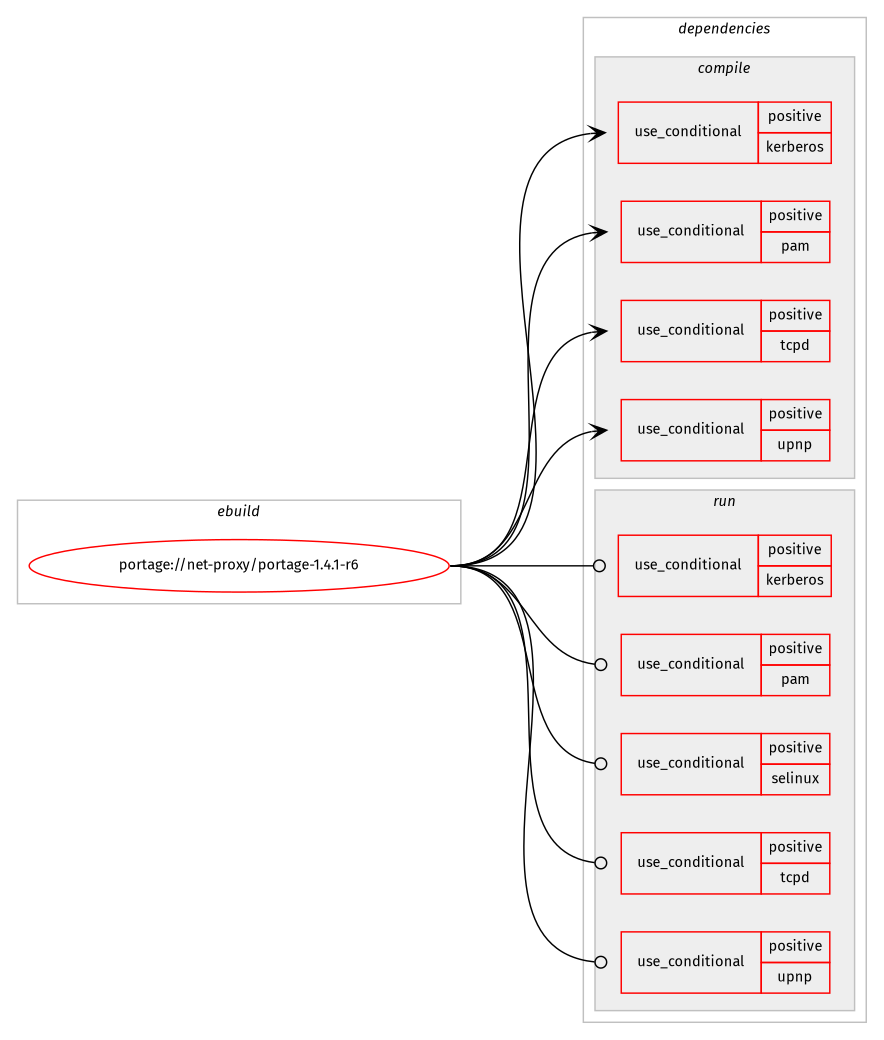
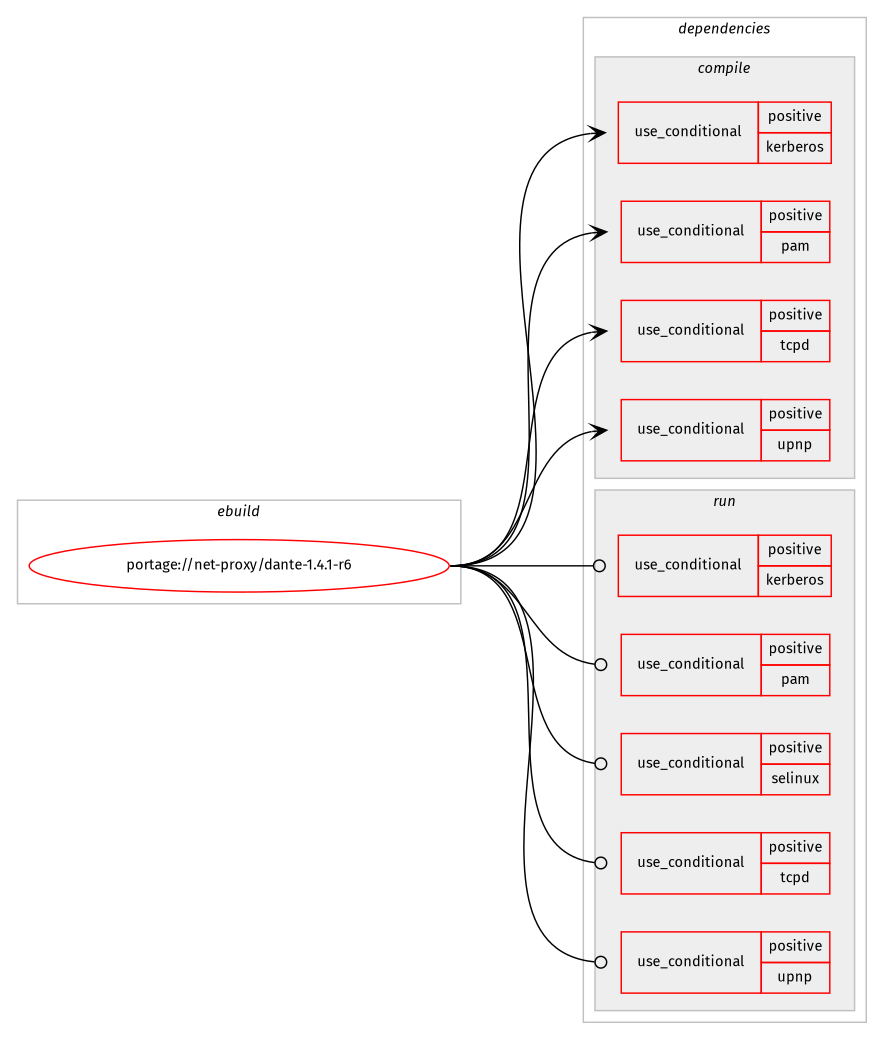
node "portage://net-proxy/portage-1.4.1-r6": label "portage://net-proxy/portage-1.4.1-r6" -> "portage://net-proxy/dante-1.4.1-r6"
